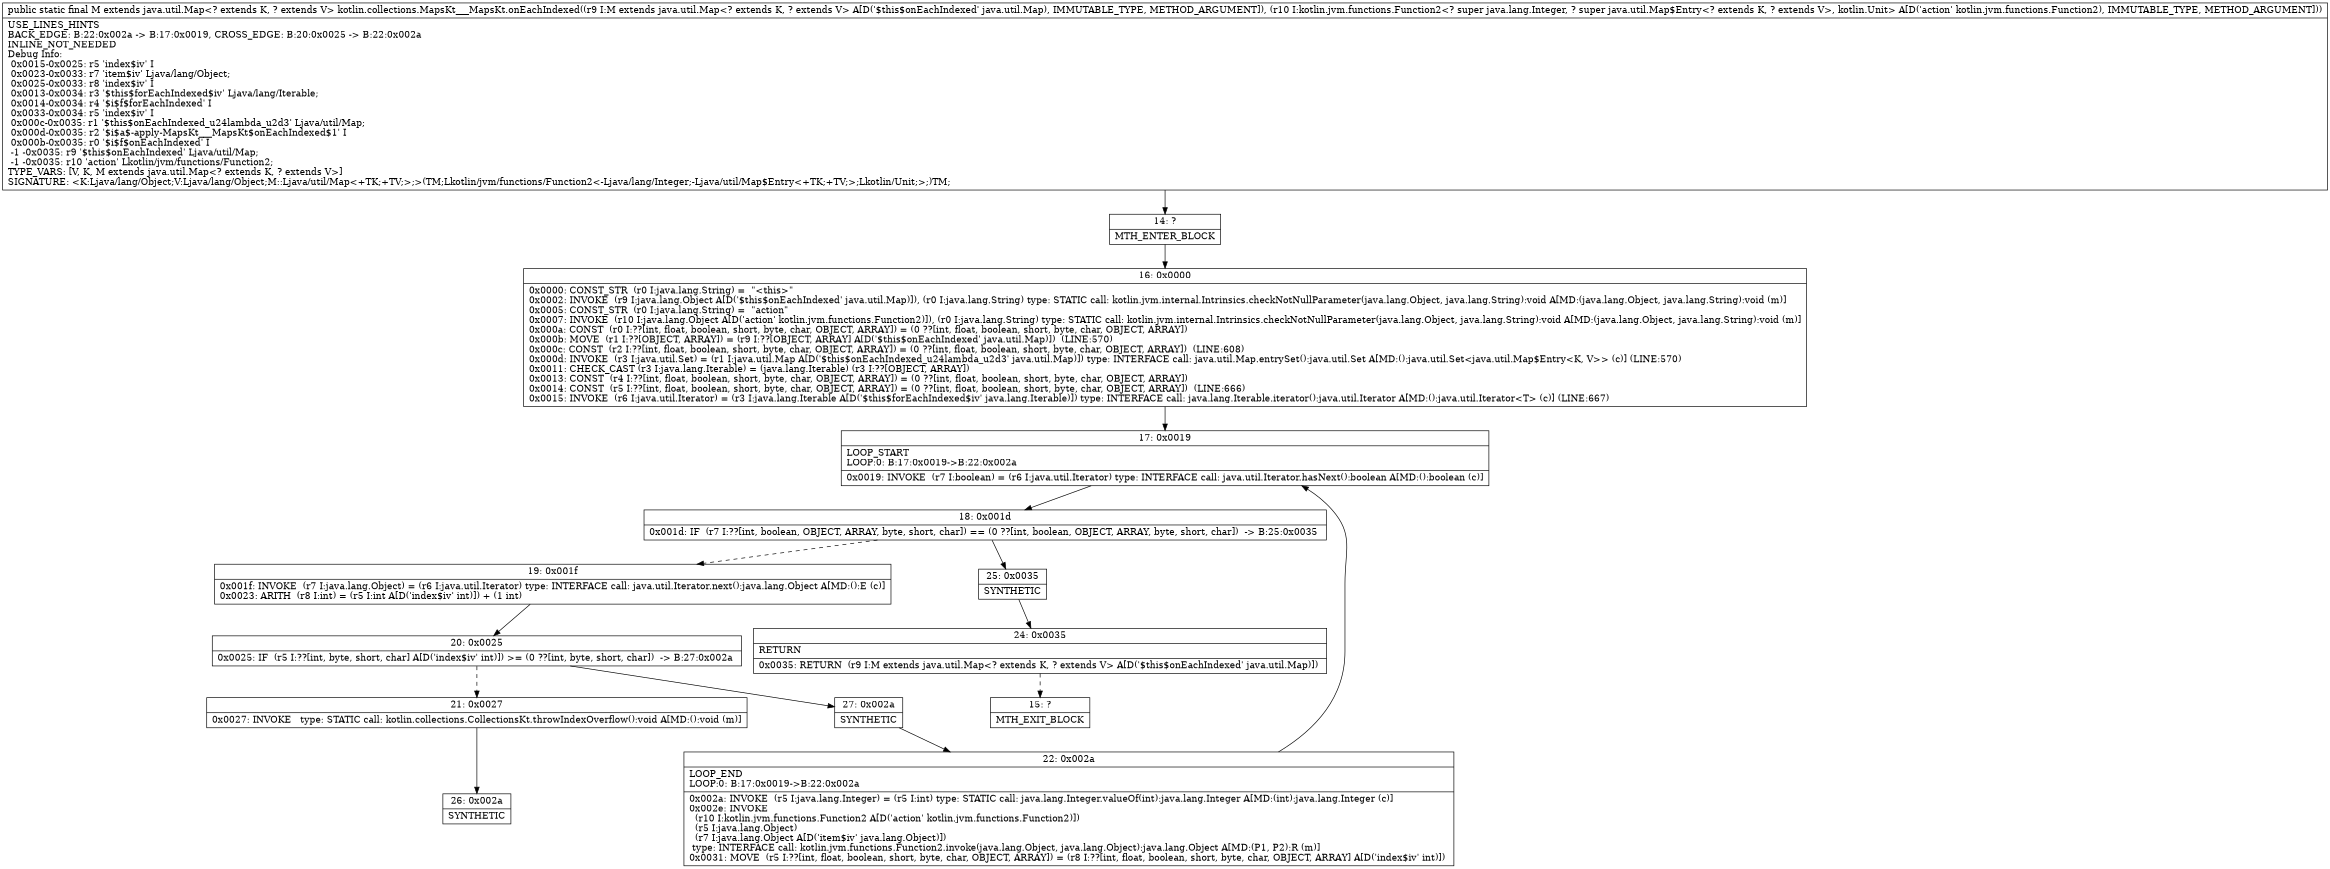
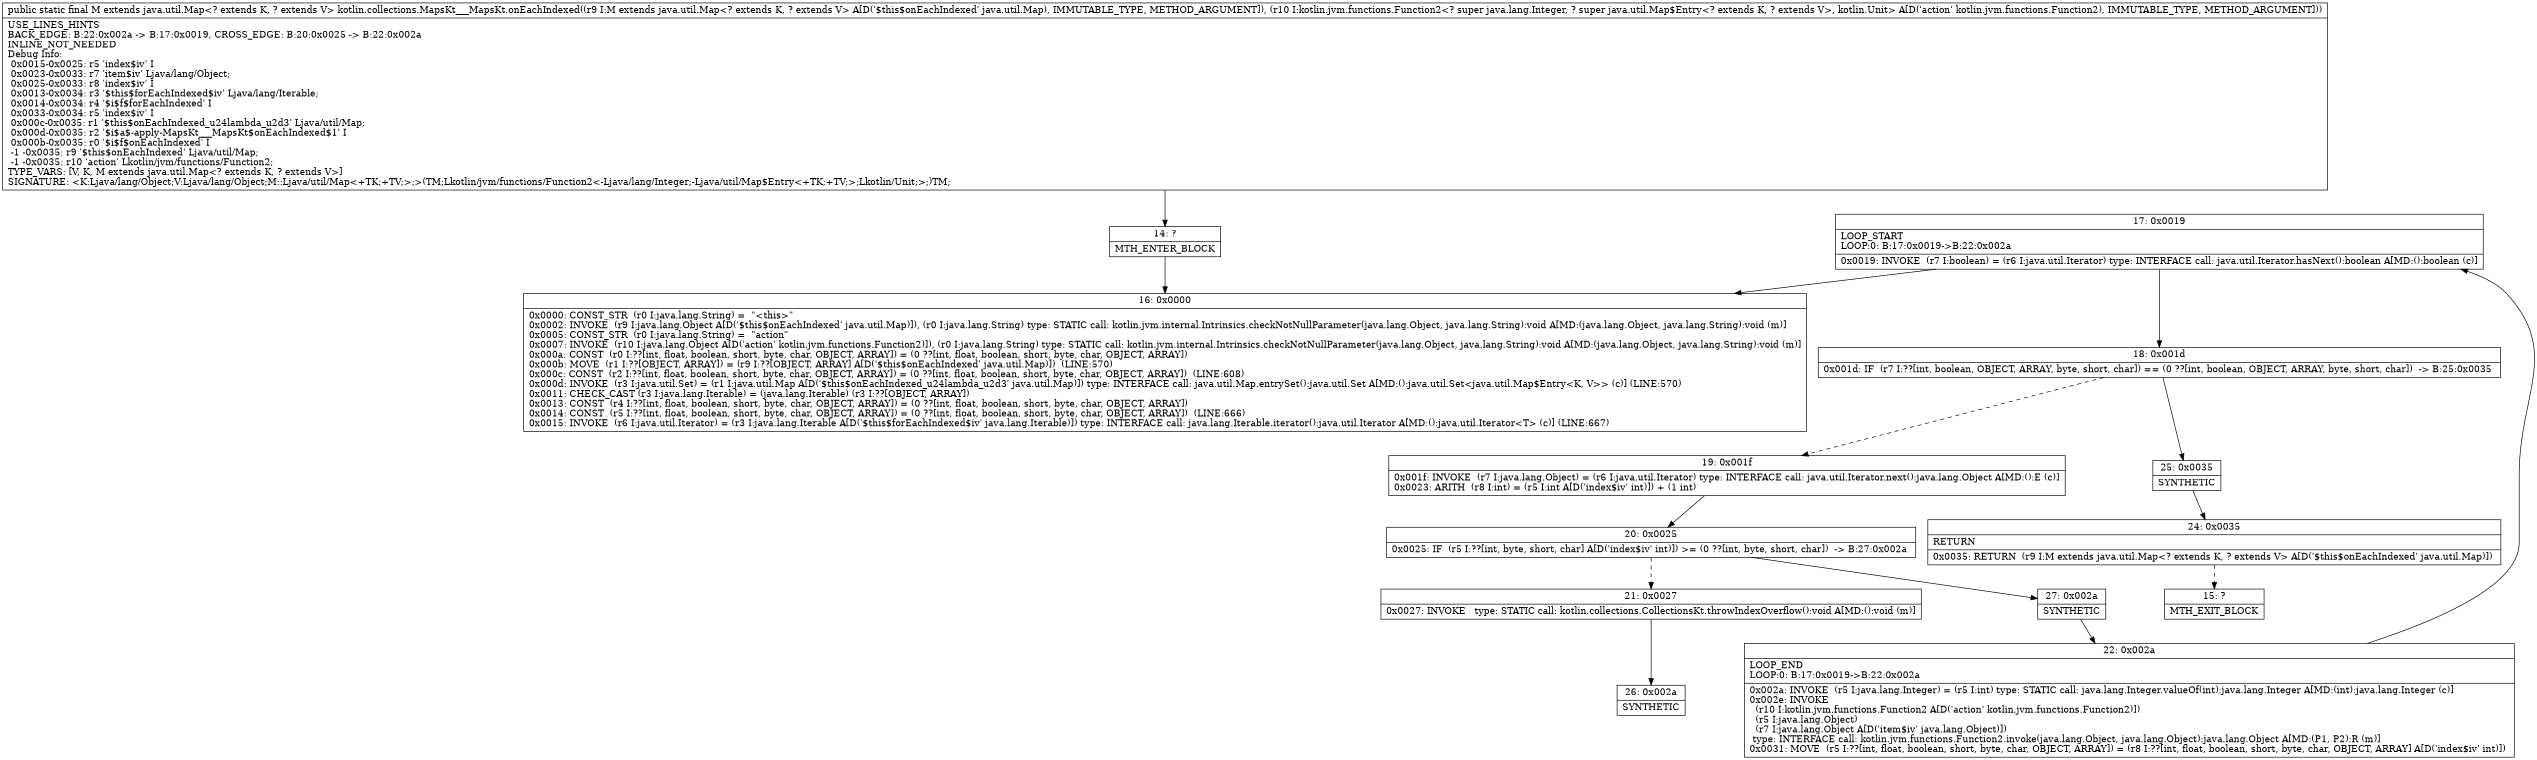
edge "16: 0x0000" -> "17: 0x0019": reversed
